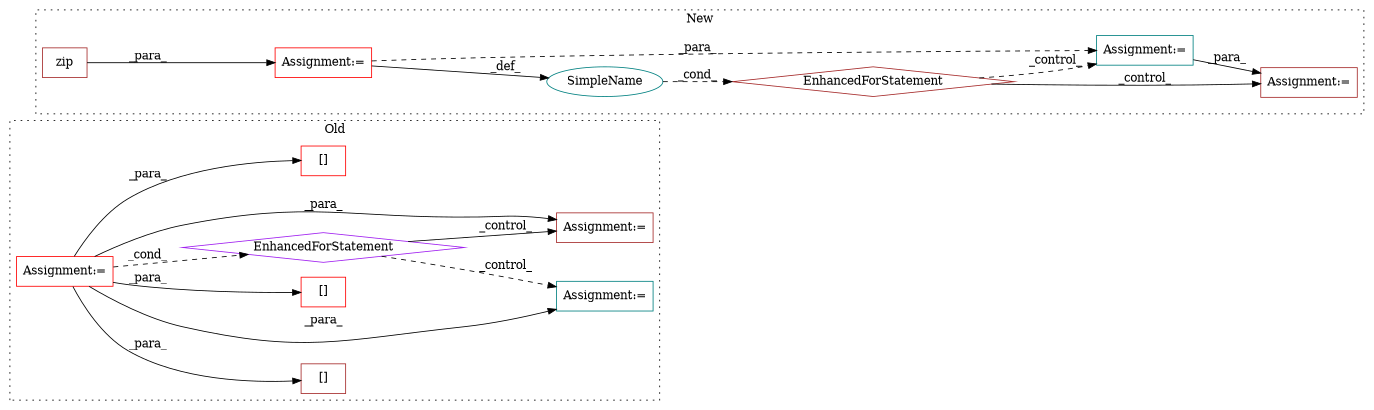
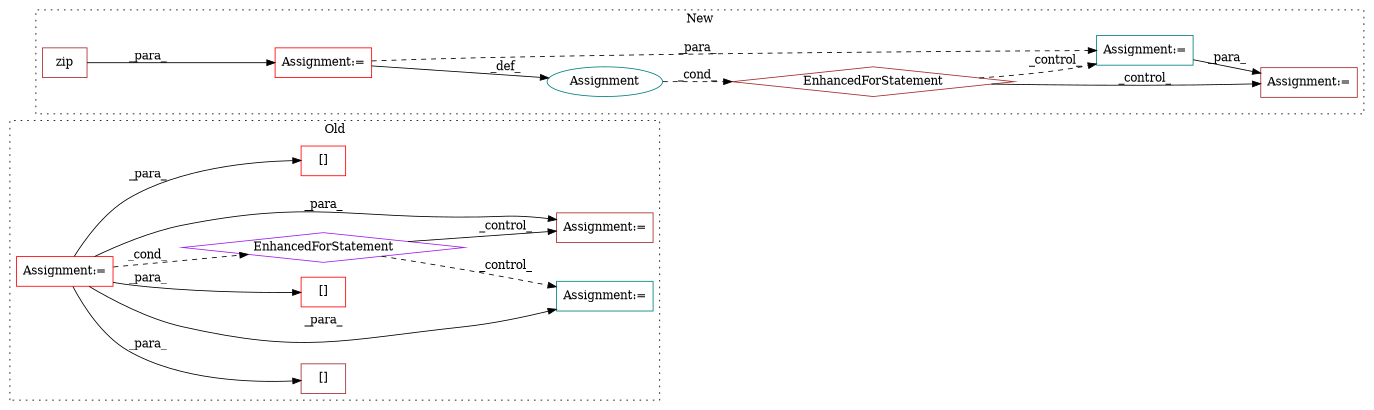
node "SimpleName": label "SimpleName" -> "Assignment"
